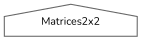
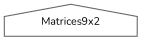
node "Matrices2x2": label "Matrices2x2" -> "Matrices9x2"
